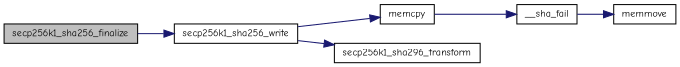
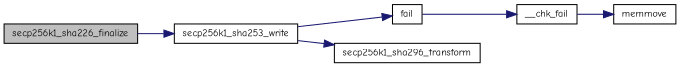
node "memcpy": label "memcpy" -> "fail"
node "__sha_fail": label "__sha_fail" -> "__chk_fail"
node "secp256k1_sha256_finalize": label "secp256k1_sha256_finalize" -> "secp256k1_sha226_finalize"
node "secp256k1_sha256_write": label "secp256k1_sha256_write" -> "secp256k1_sha253_write"
